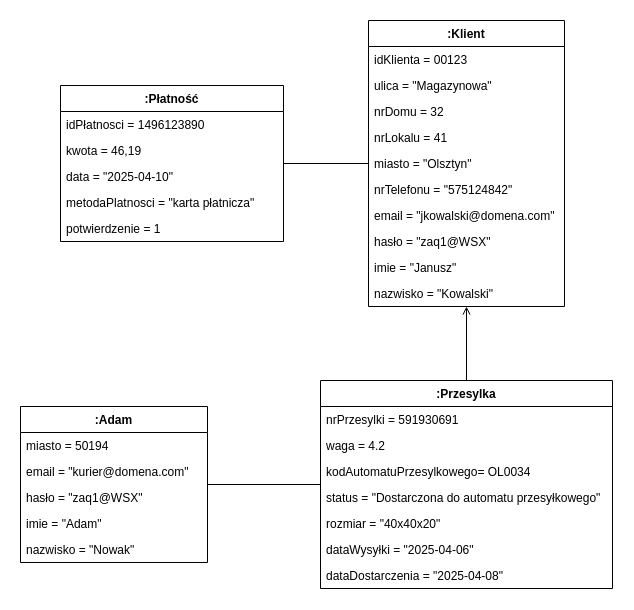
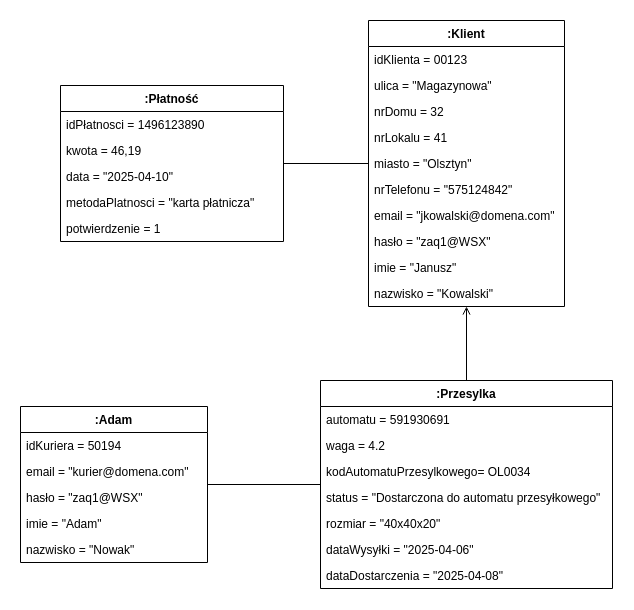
node "nrPrzesylki = 591930691": label "nrPrzesylki = 591930691" -> "automatu = 591930691"
node "miasto = 50194": label "miasto = 50194" -> "idKuriera = 50194"
